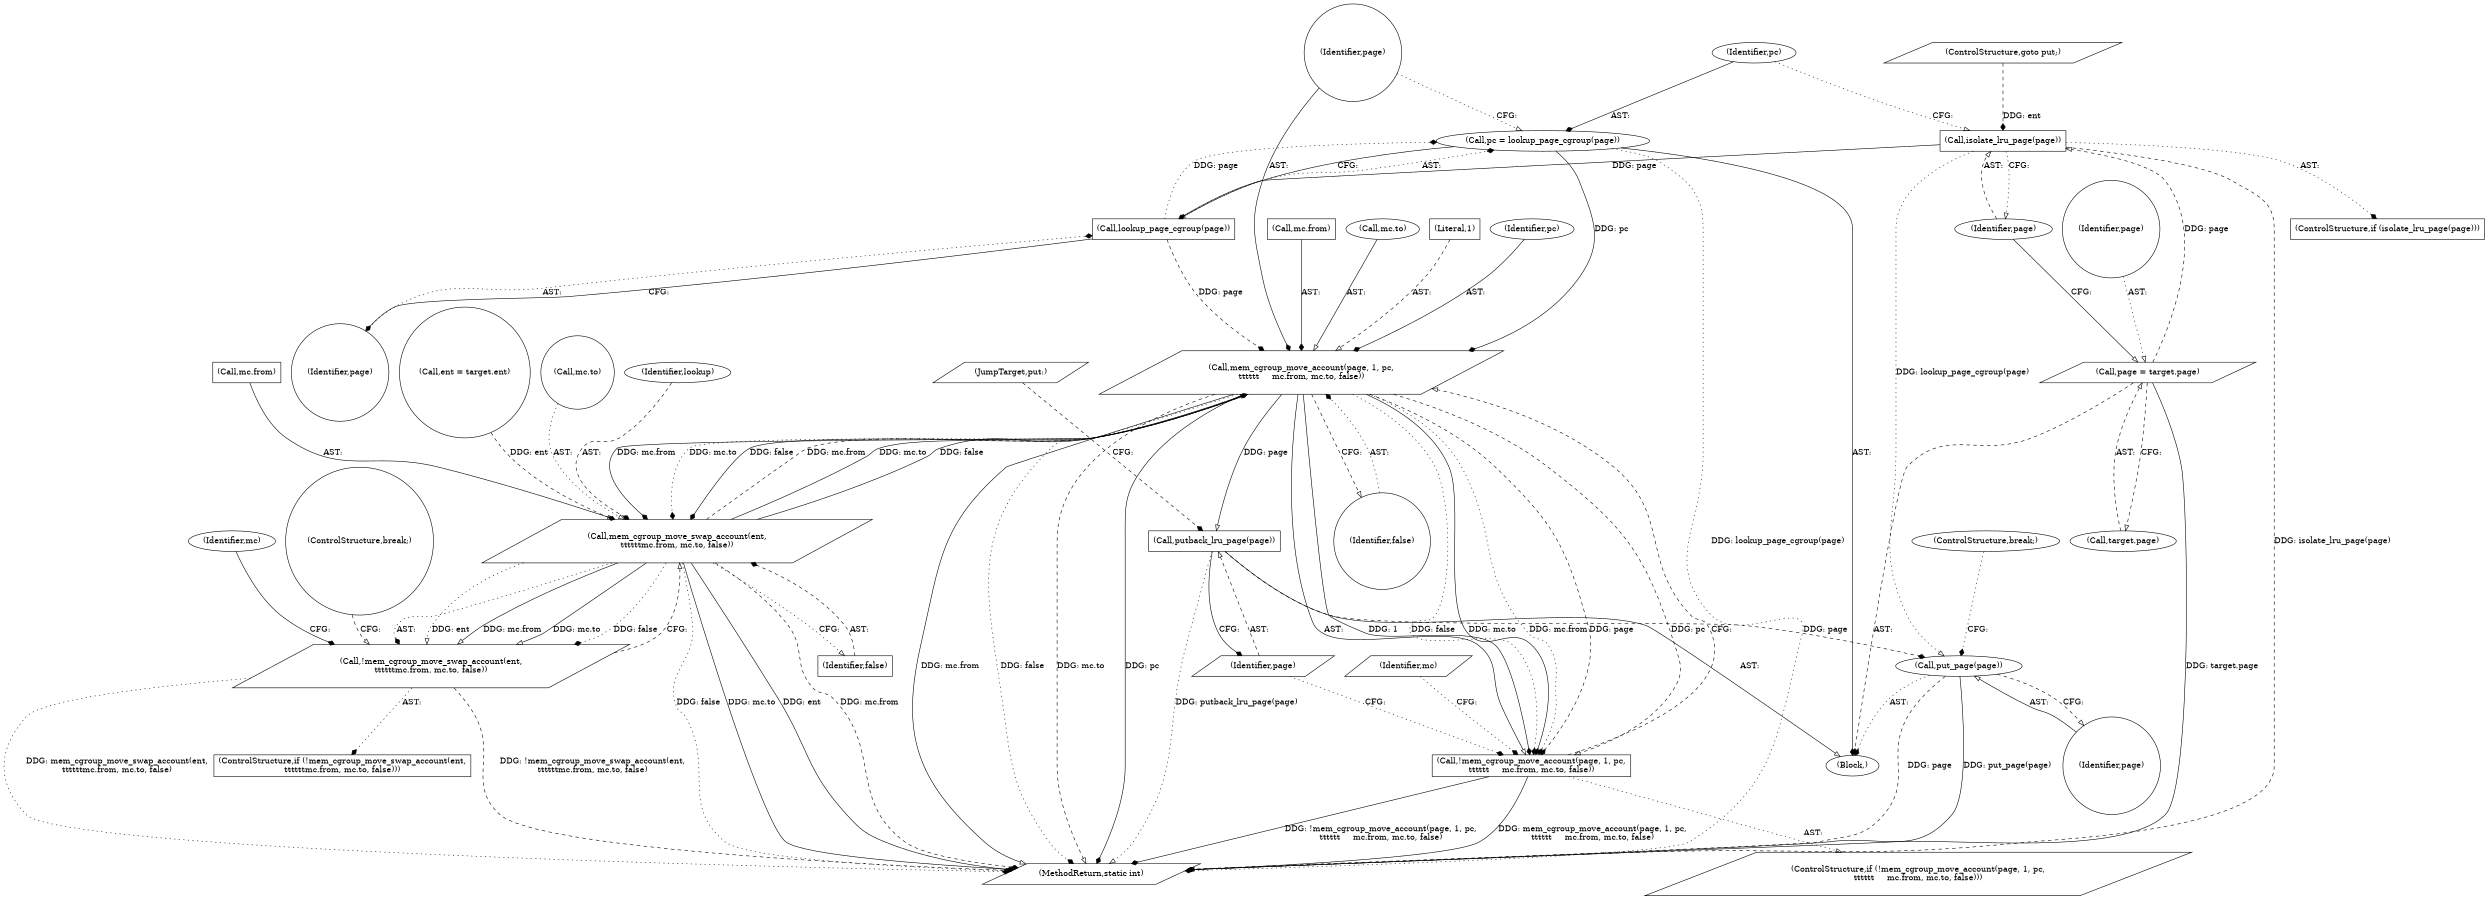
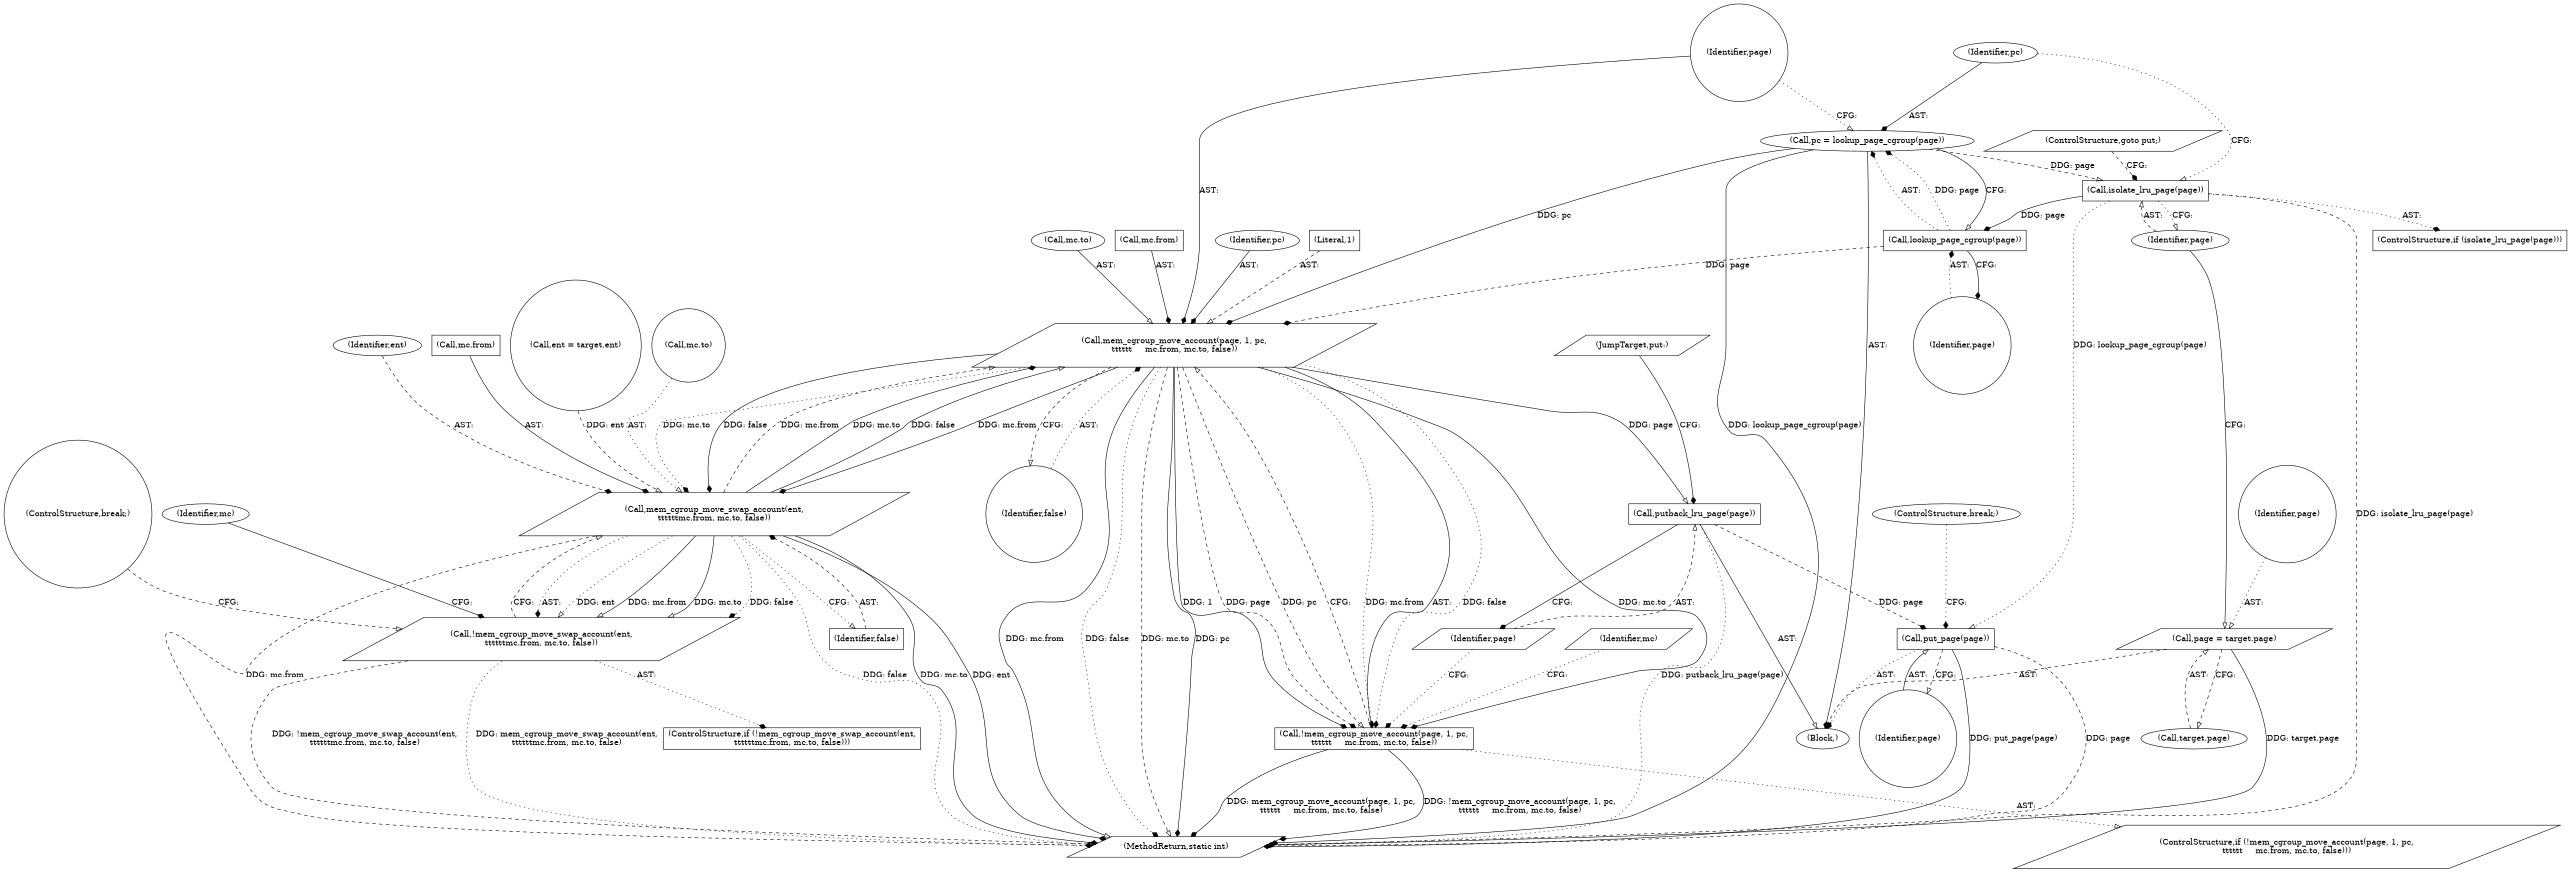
edge "(ControlStructure,goto put;)" -> "(Call,isolate_lru_page(page))": label "DDG: ent" -> "CFG: "
edge "(Call,page = target.page)" -> "(Call,isolate_lru_page(page))": now "(Call,pc = lookup_page_cgroup(page))" -> "(Call,isolate_lru_page(page))"
node "(Identifier,lookup)": label "(Identifier,lookup)" -> "(Identifier,ent)"
edge "(JumpTarget,put:)" -> "(Call,putback_lru_page(page))": style dashed -> solid
node "(Call,put_page(page))": shape ellipse -> box
edge "(Call,pc = lookup_page_cgroup(page))" -> "(MethodReturn,static int)": style dotted -> solid
